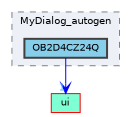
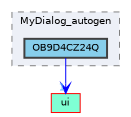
node "OB2D4CZ24Q": label "OB2D4CZ24Q" -> "OB9D4CZ24Q"
